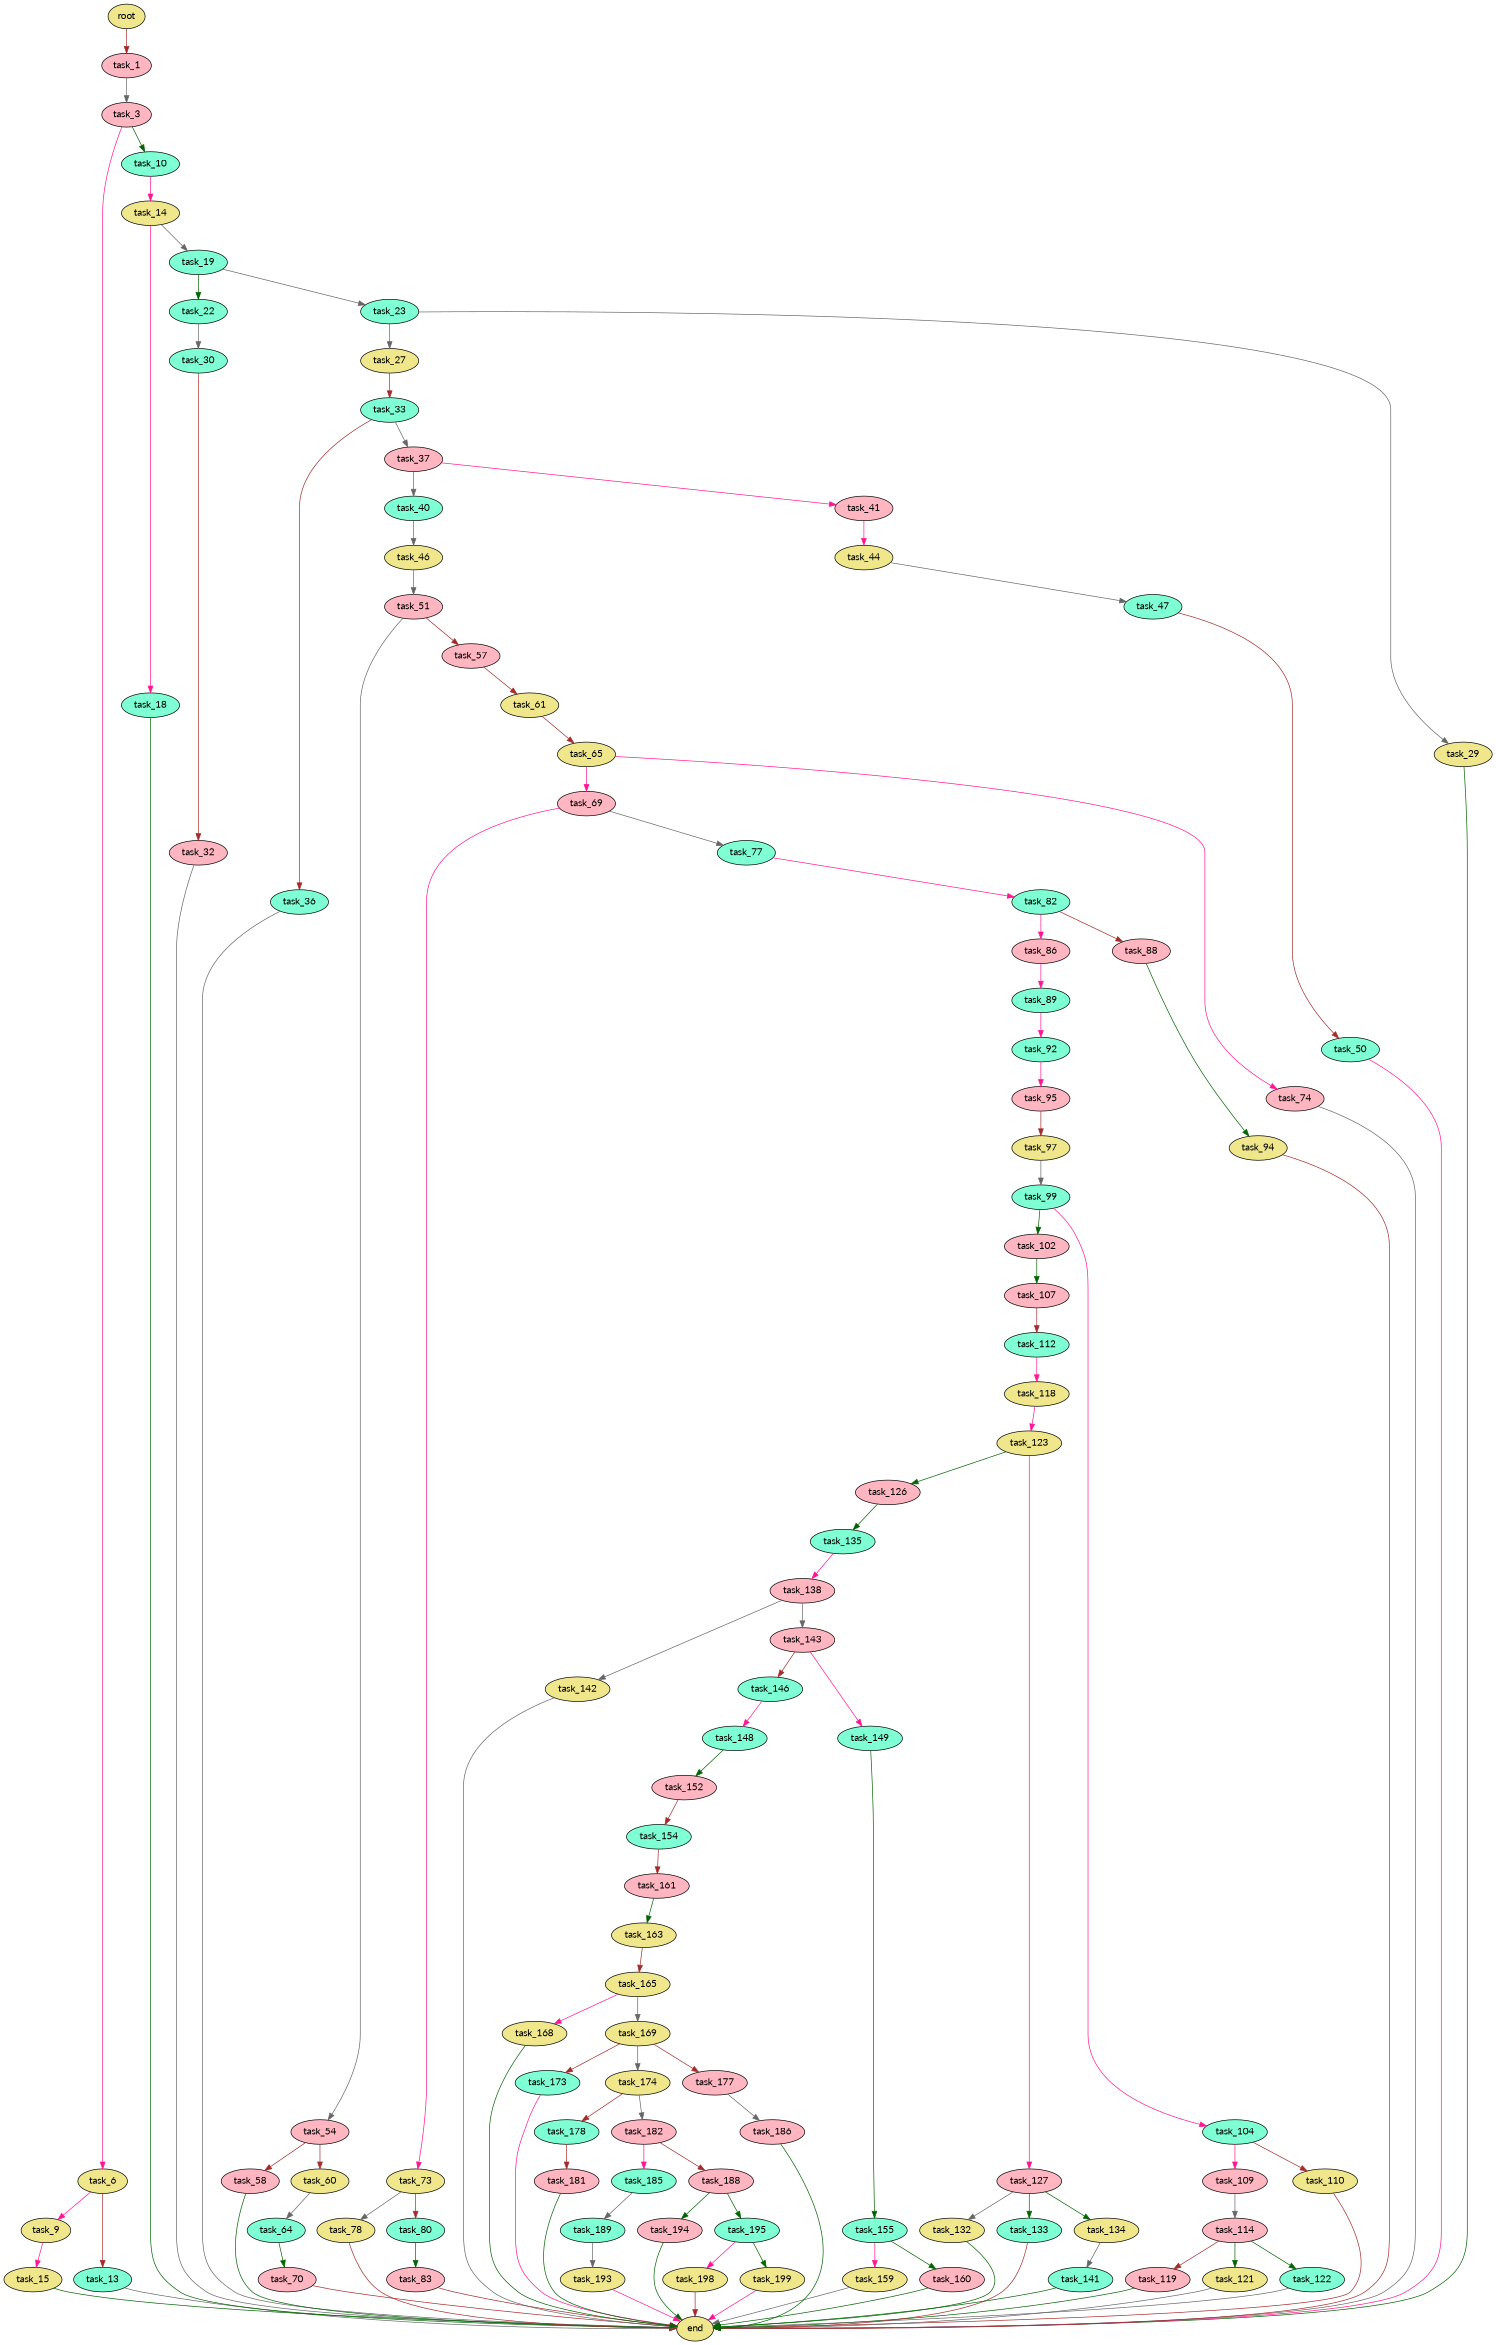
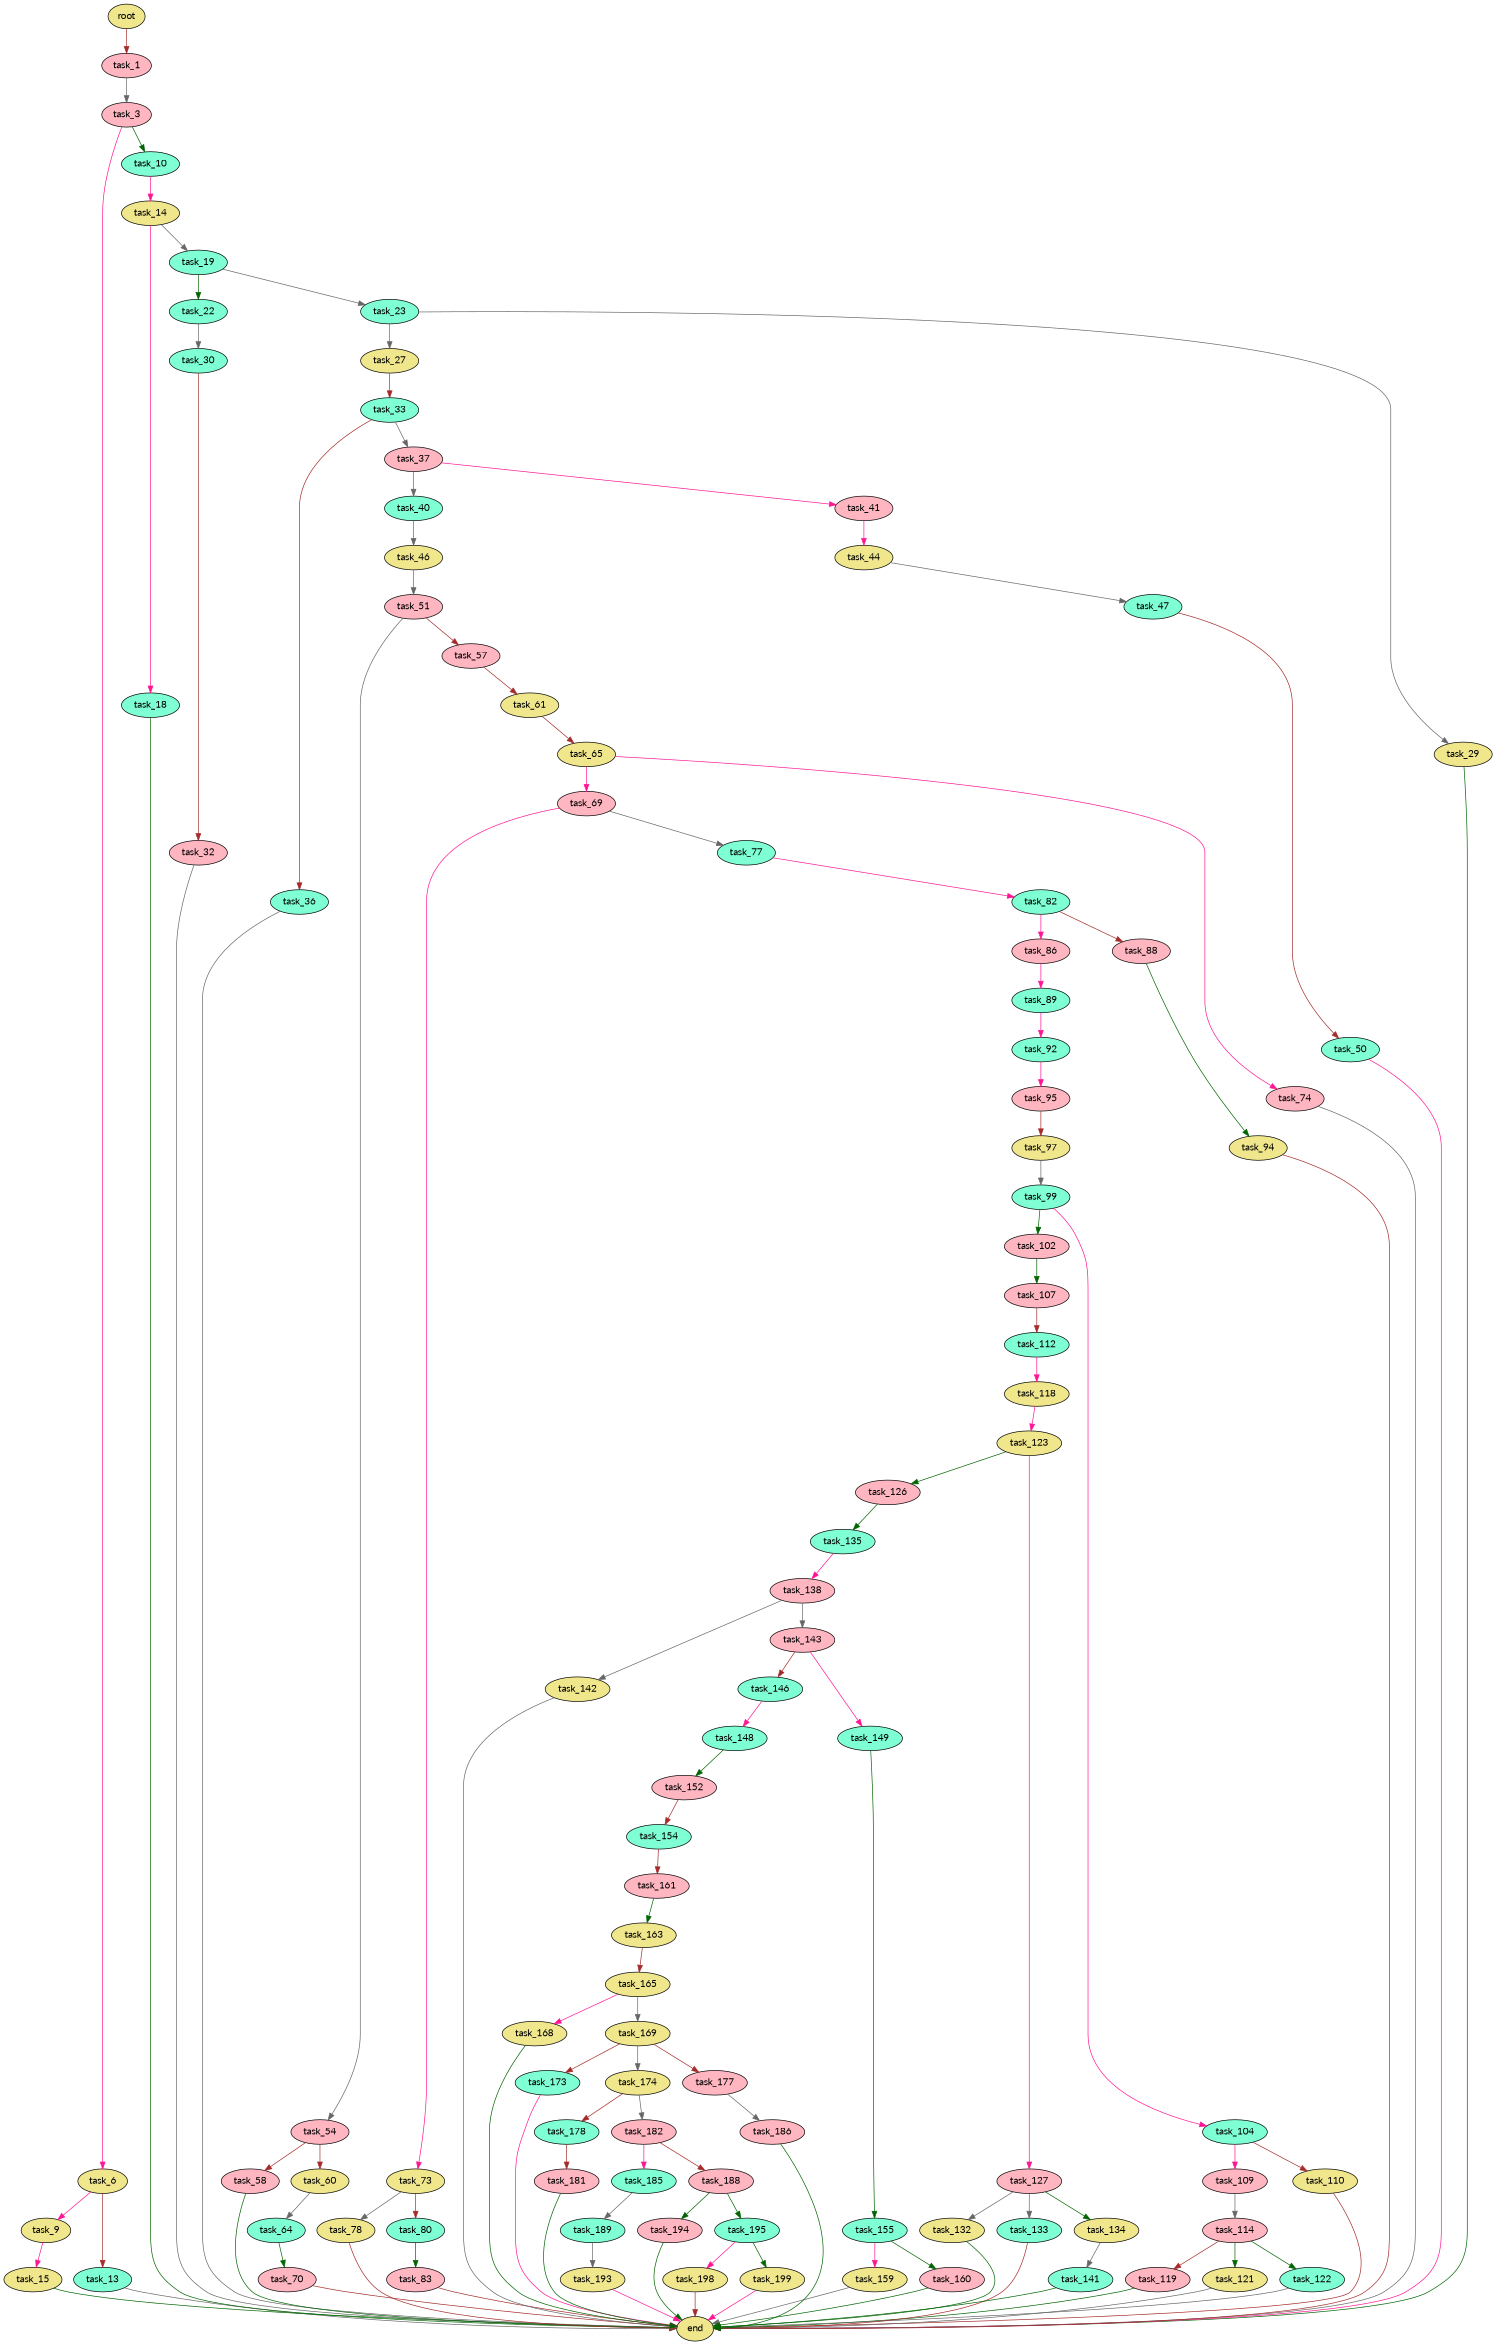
edge "task_127" -> "task_133": color darkgreen -> gray40
